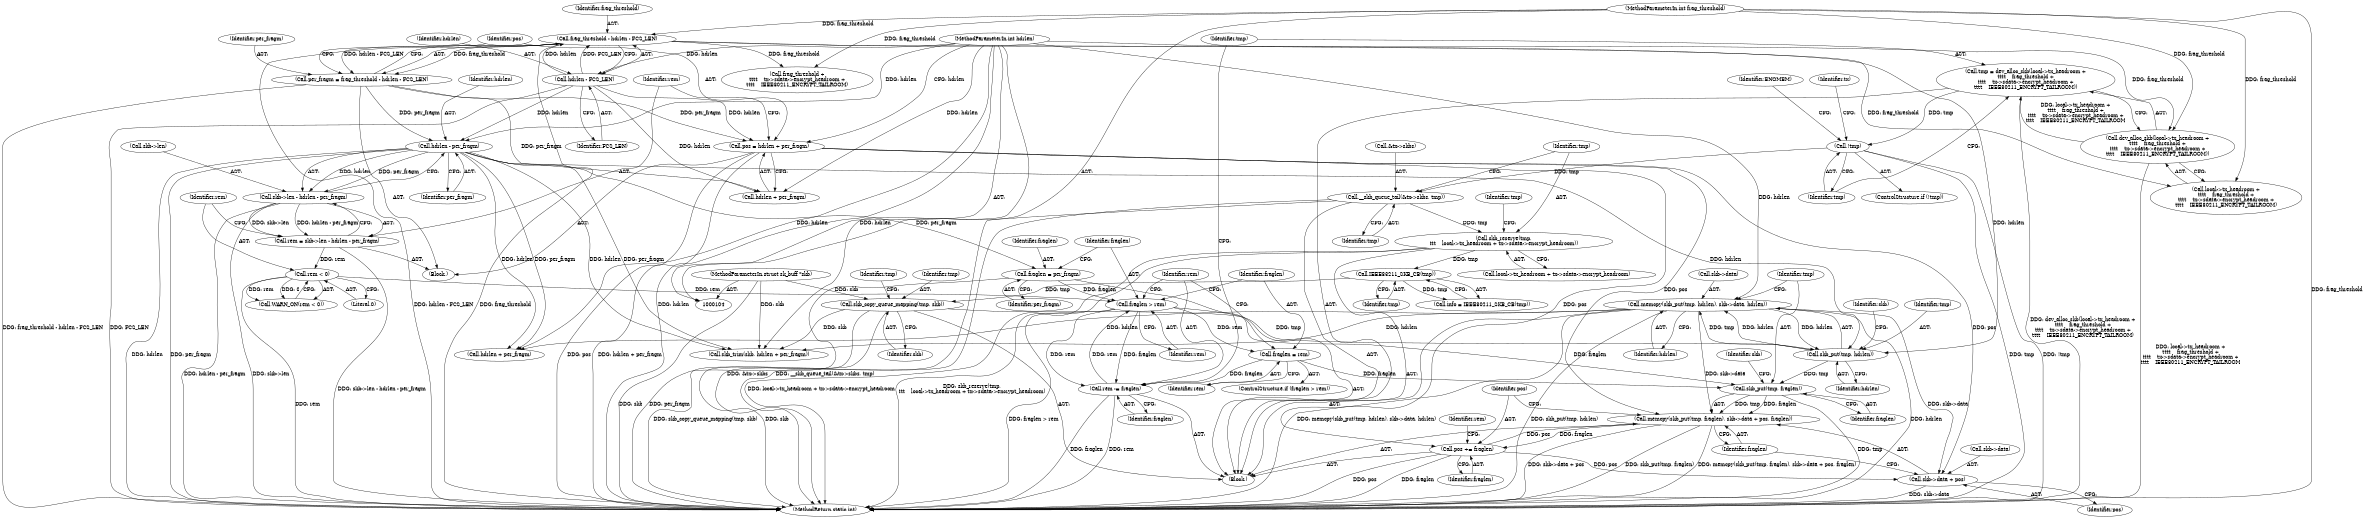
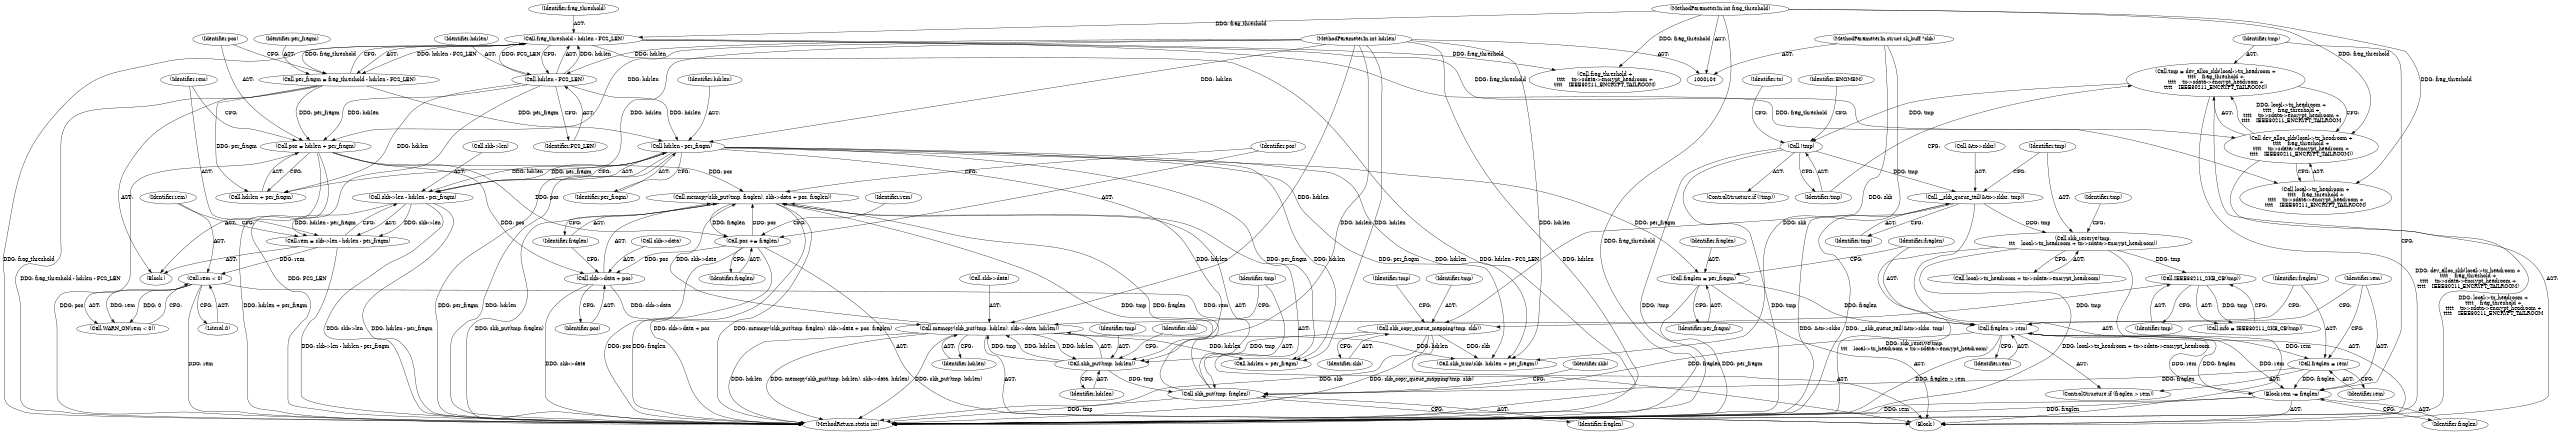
edge "(MethodParameterIn,int hdrlen)" -> "(Call,pos = hdrlen + per_fragm)": label "CFG: hdrlen" -> "DDG: hdrlen"
edge "(Call,memcpy(skb_put(tmp, hdrlen), skb->data, hdrlen))" -> "(Call,skb->data + pos)": reversed
edge "(Call,fraglen > rem)" -> "(ControlStructure,if (fraglen > rem))": added, label "AST:"
node "(Call,rem -= fraglen)": label "(Call,rem -= fraglen)" -> "(Block,rem -= fraglen)"
edge "(MethodParameterIn,struct sk_buff *skb)" -> "(MethodReturn,static int)": removed, label "DDG: skb"
